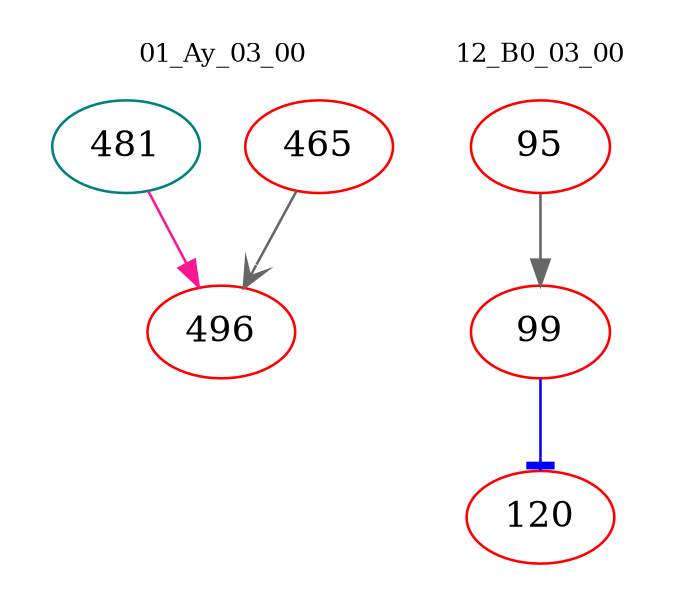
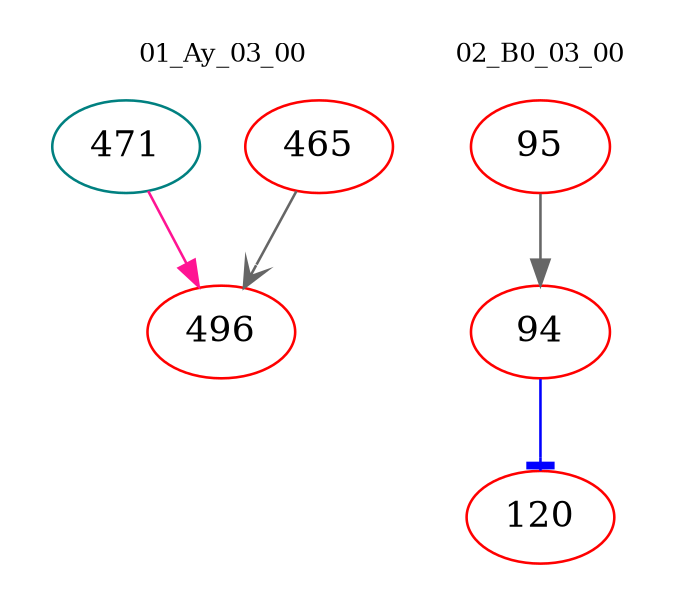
cluster "12_B0_03_00": label "12_B0_03_00" -> "02_B0_03_00"
node "481": label "481" -> "471"
node "99": label "99" -> "94"
